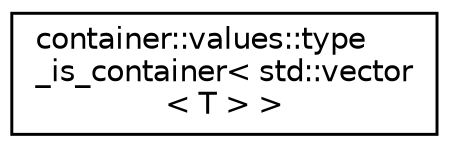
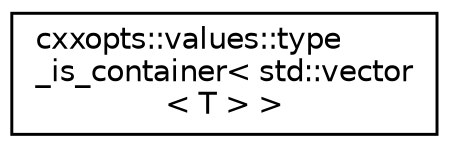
node "container::values::type _is_container< std::vector < T > >": label "container::values::type _is_container< std::vector < T > >" -> "cxxopts::values::type _is_container< std::vector < T > >"
